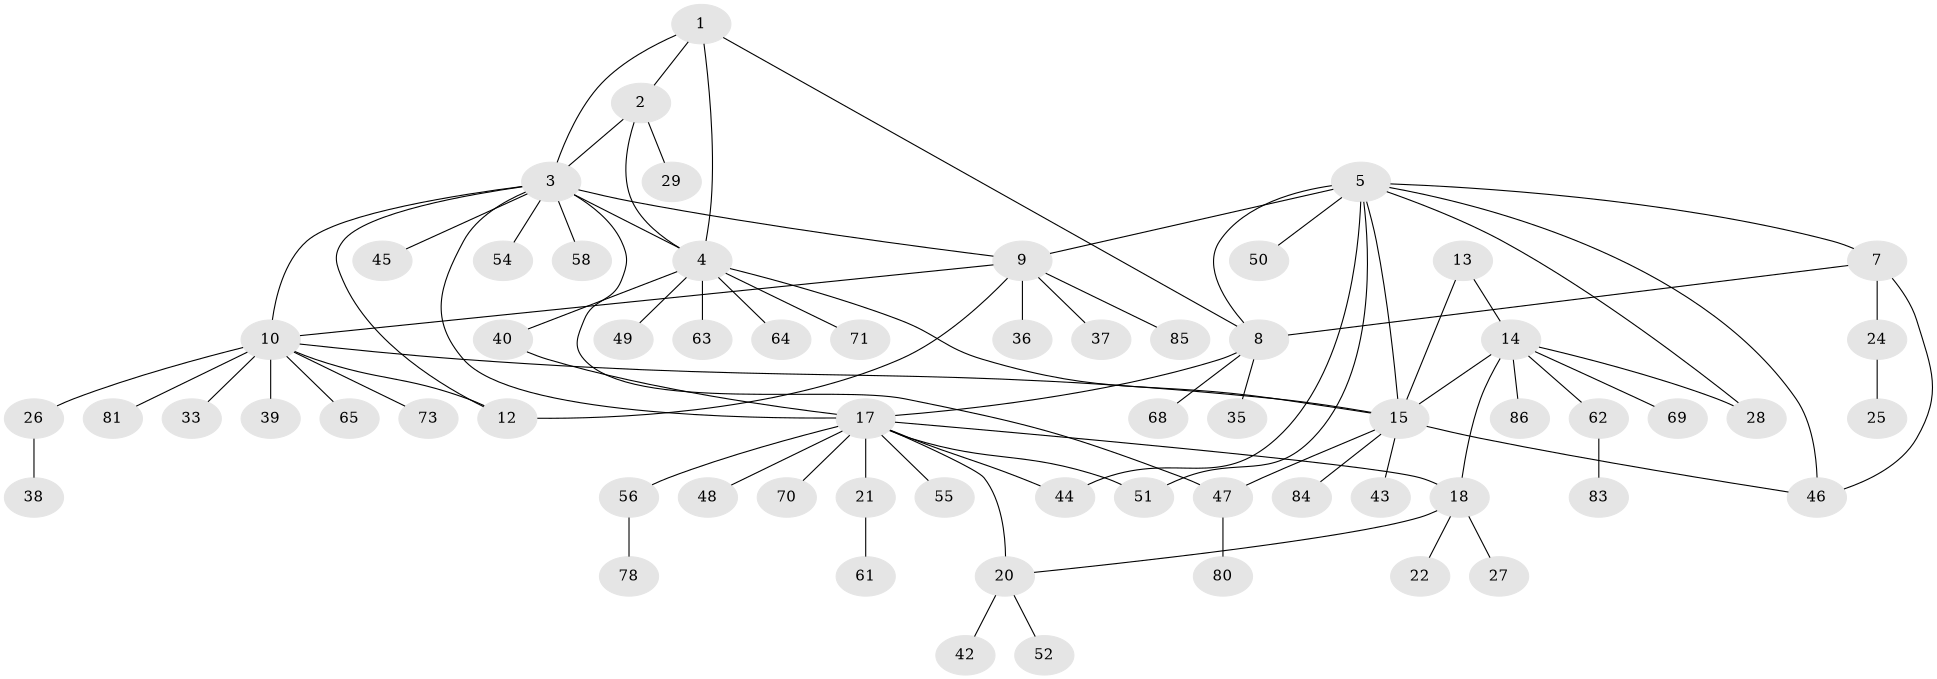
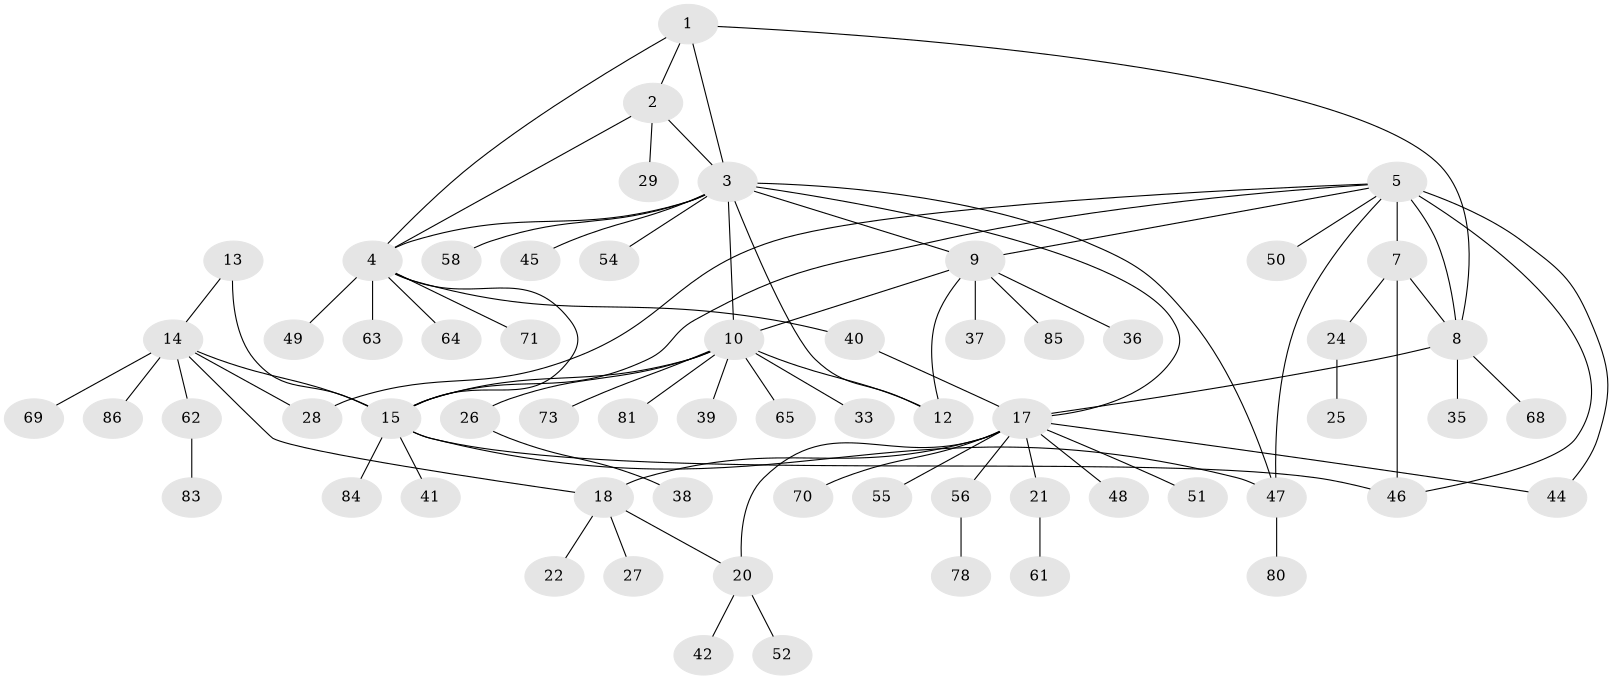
edge "5" -- "51": now "5" -- "47"
node "43": label "43" -> "41"
